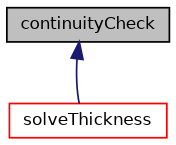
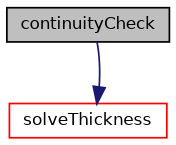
edge "solveThickness" -> "continuityCheck": reversed
